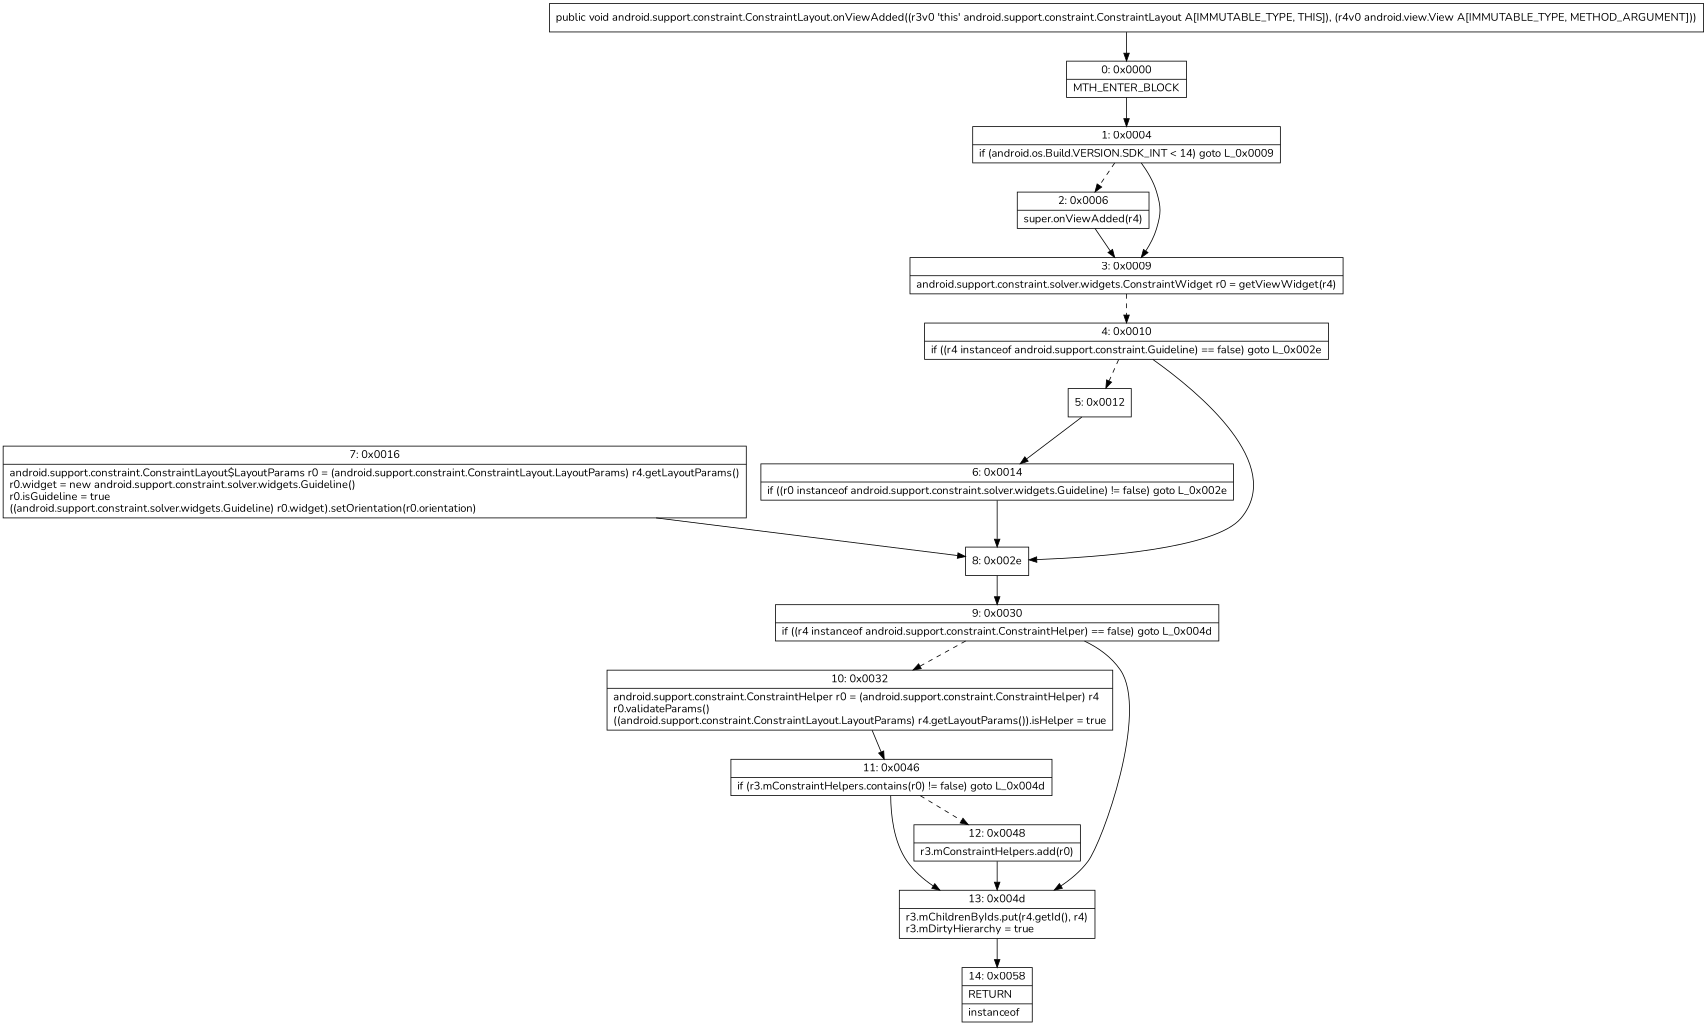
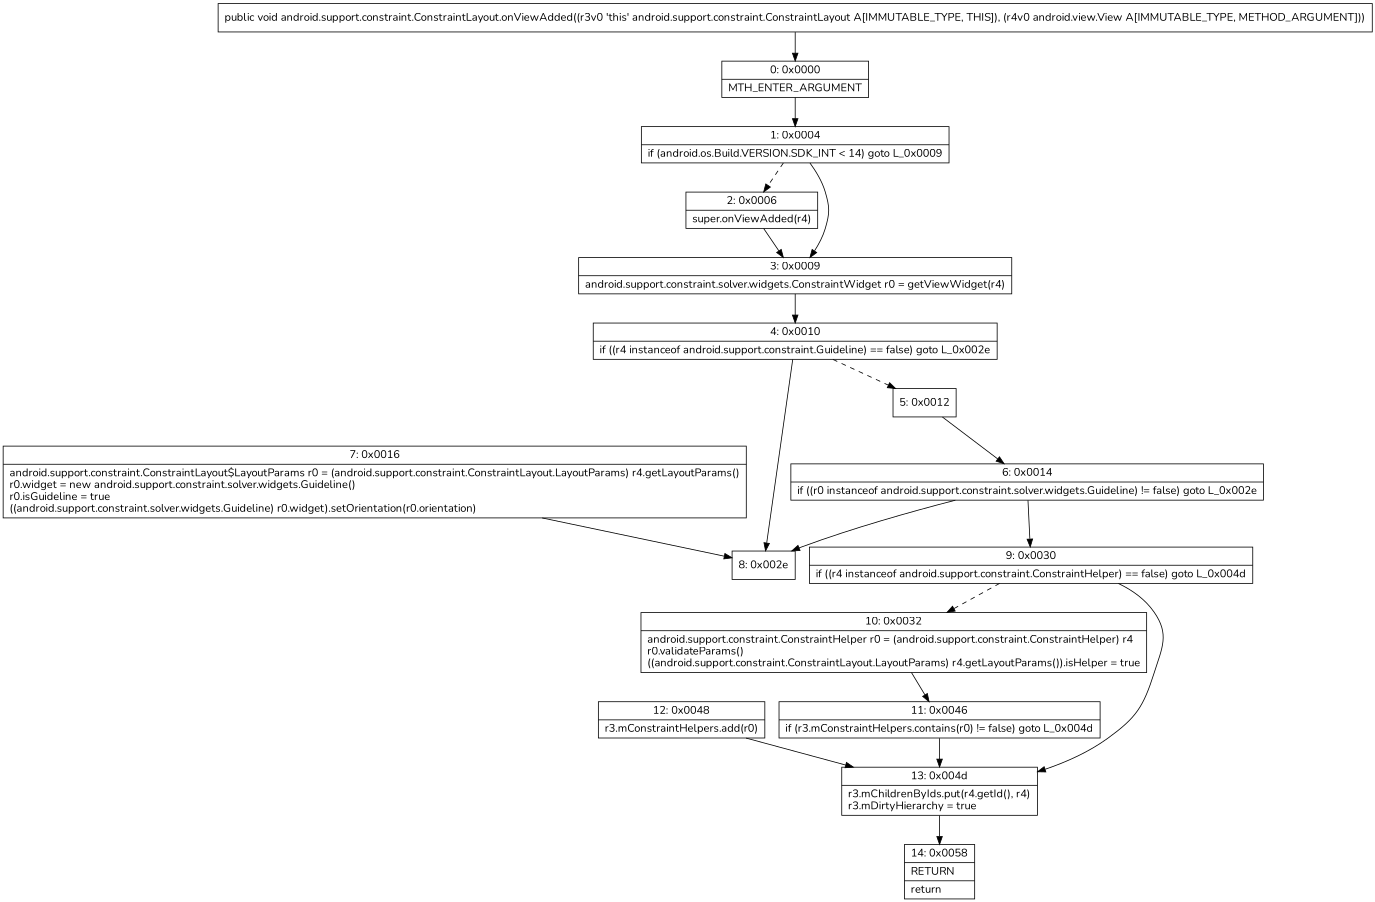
node "0: 0x0000": text "MTH_ENTER_BLOCK" -> "MTH_ENTER_ARGUMENT"
edge "3: 0x0009" -> "4: 0x0010": style dashed -> solid
edge "8: 0x002e" -> "9: 0x0030": now "6: 0x0014" -> "9: 0x0030"
edge "11: 0x0046" -> "12: 0x0048": removed
node "14: 0x0058": text "instanceof" -> "return"
